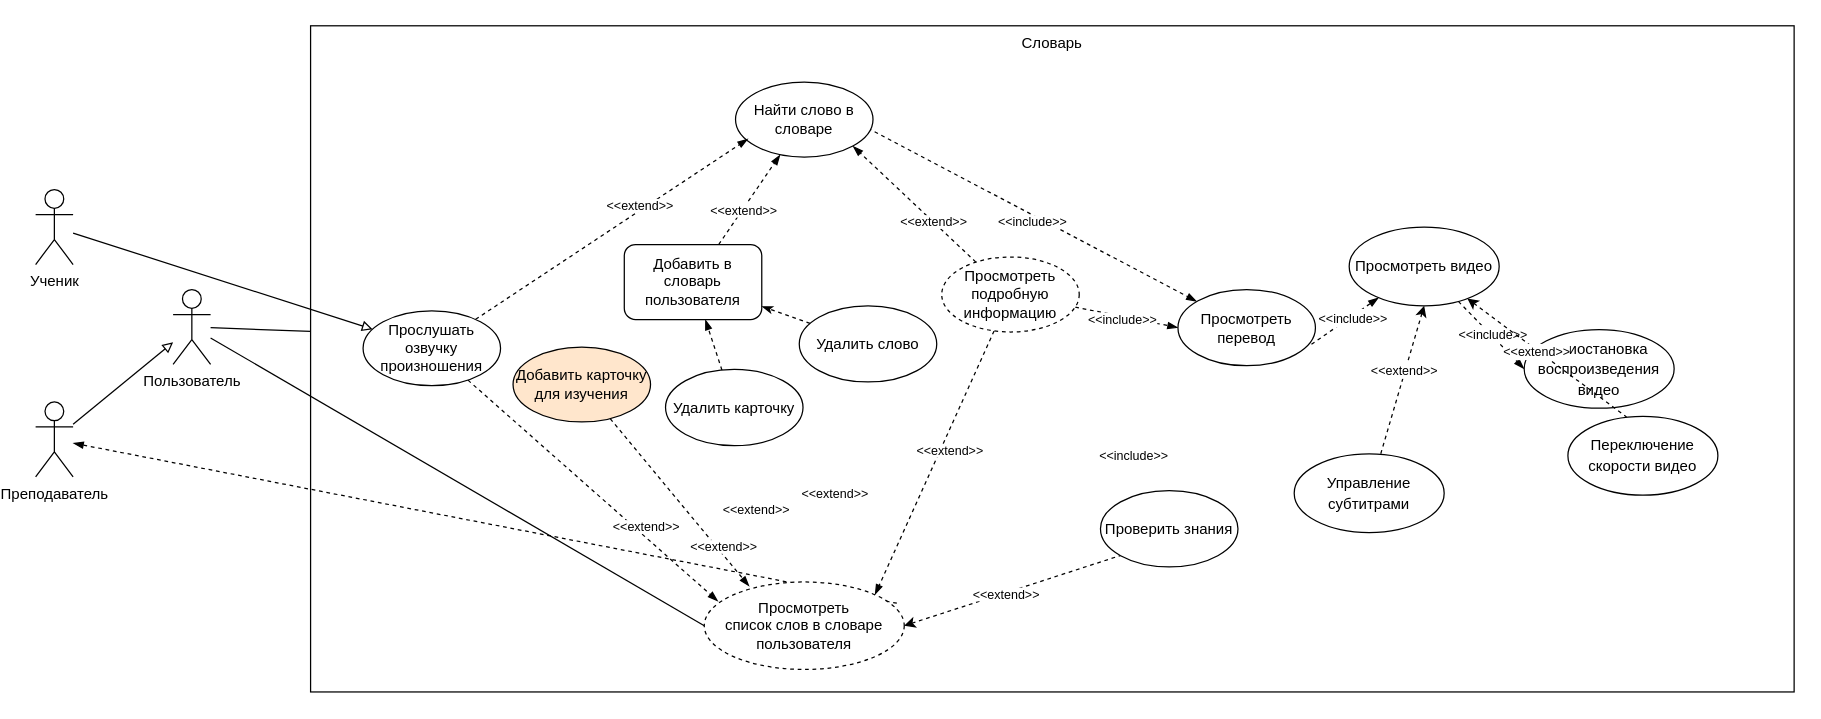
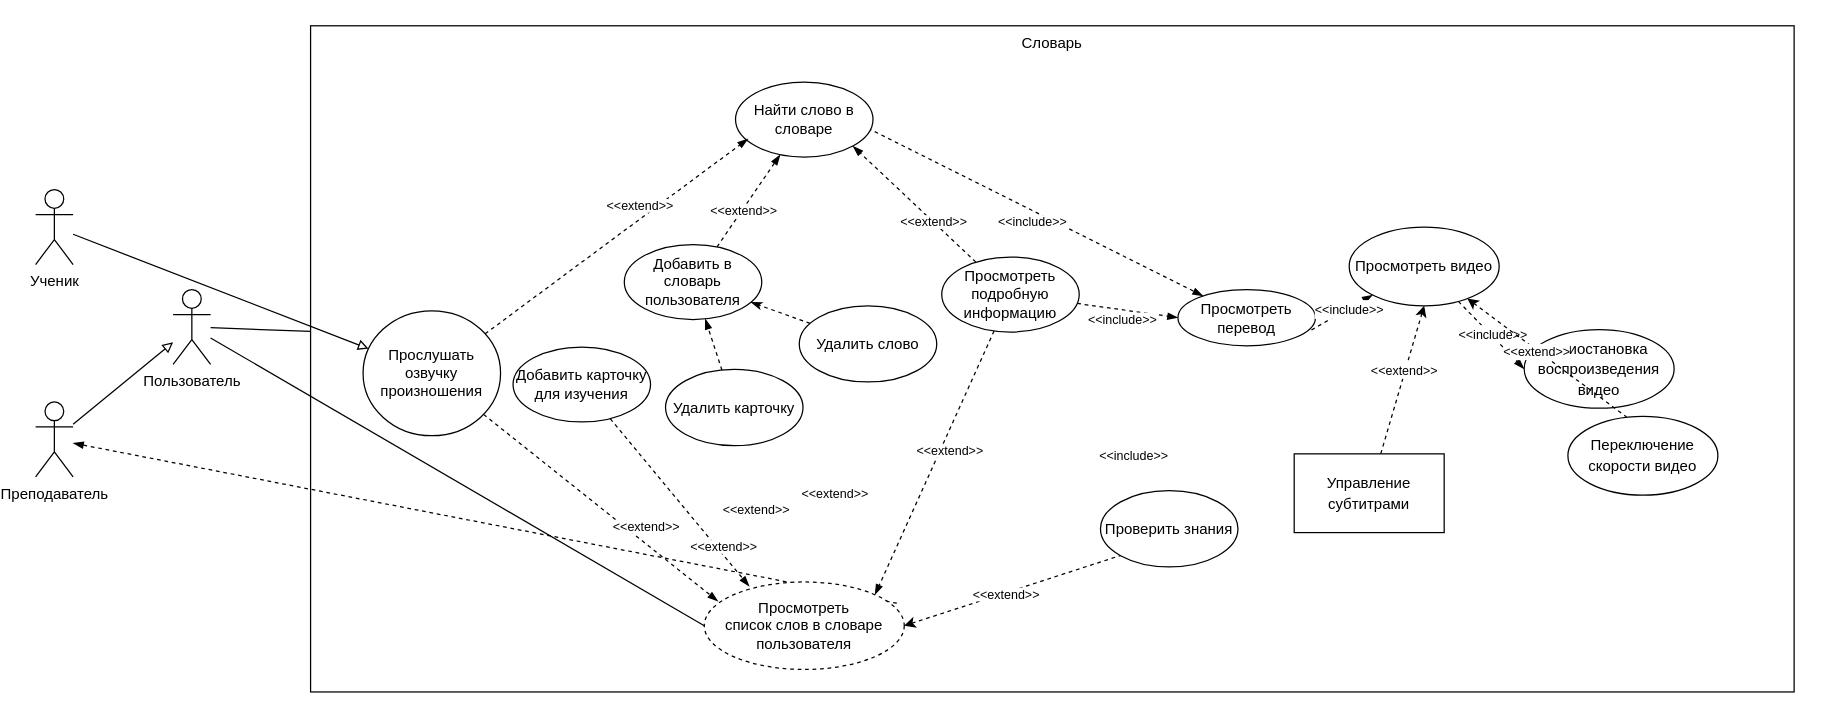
node "Добавить в словарь пользователя": shape rounded rectangle -> ellipse
node "Просмотреть подробную информацию": style dashed -> solid
node "Просмотреть перевод": size 138x76 -> 138x56
node "Прослушать озвучку произношения": size 138x75 -> 138x125
node "Добавить карточку для изучения": fillcolor #ffe6cc -> #ffffff
node "Управление субтитрами": shape ellipse -> rectangle
